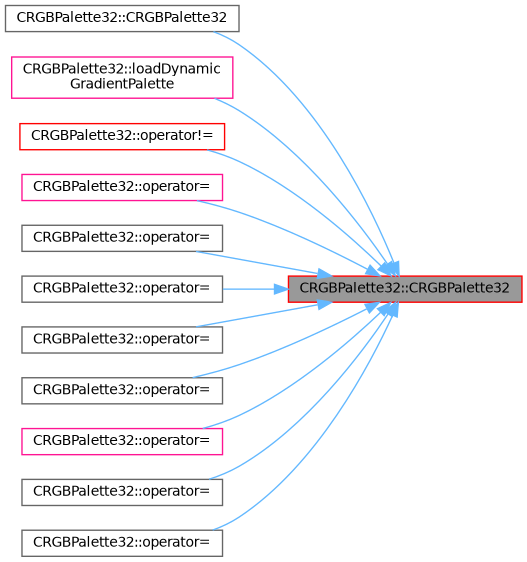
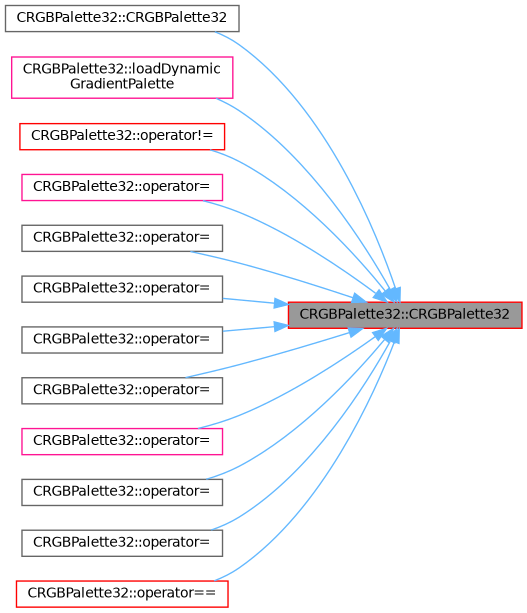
node "CRGBPalette32::operator==": added
